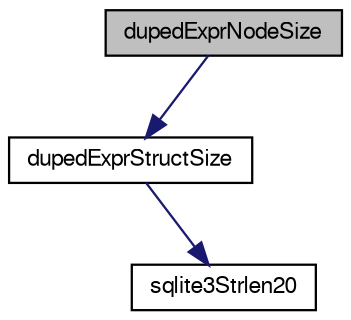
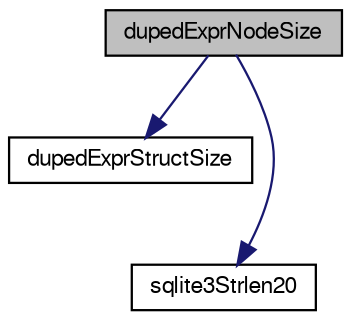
edge "dupedExprStructSize" -> "sqlite3Strlen20": now "dupedExprNodeSize" -> "sqlite3Strlen20"
